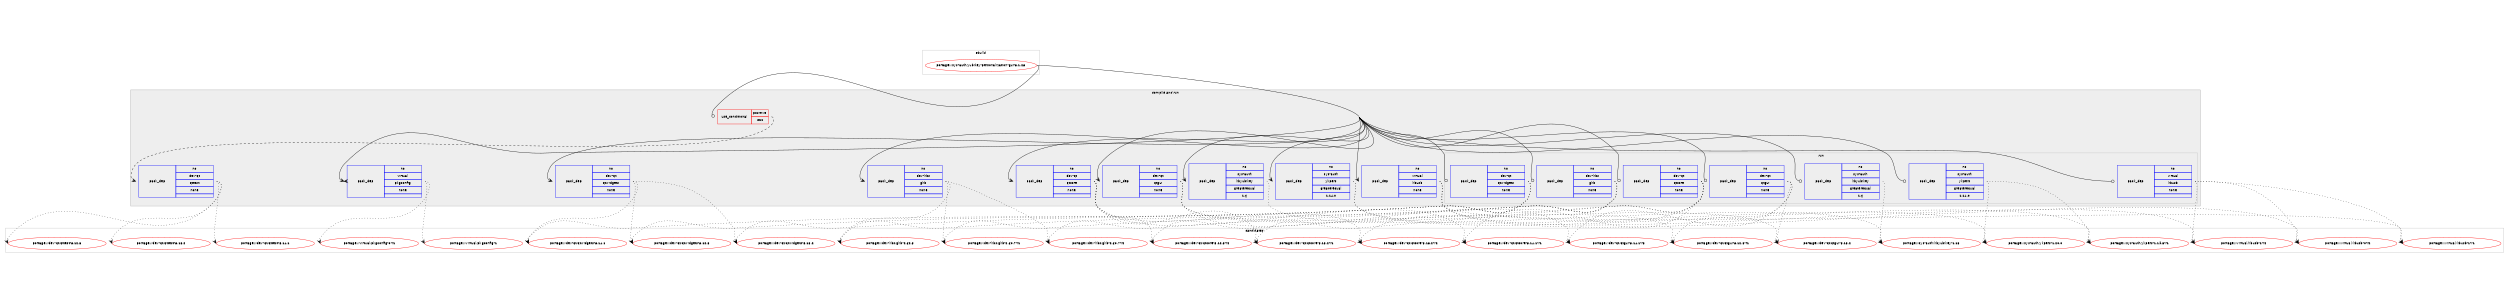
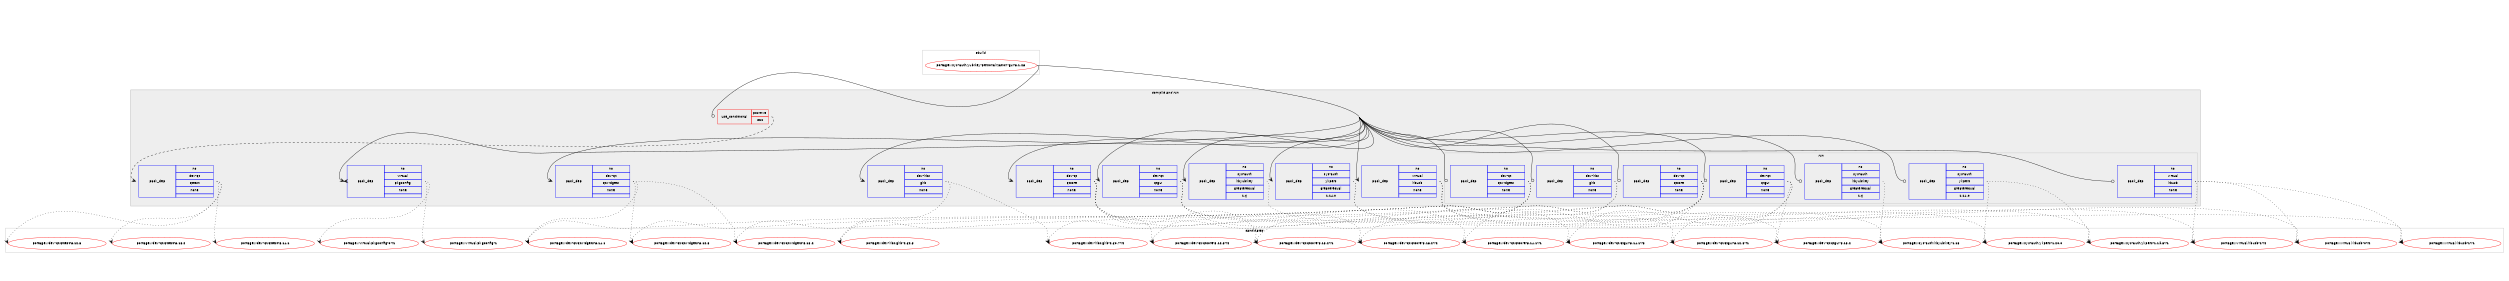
node "portage://dev-libs/glib-2.60.7-r1": removed
